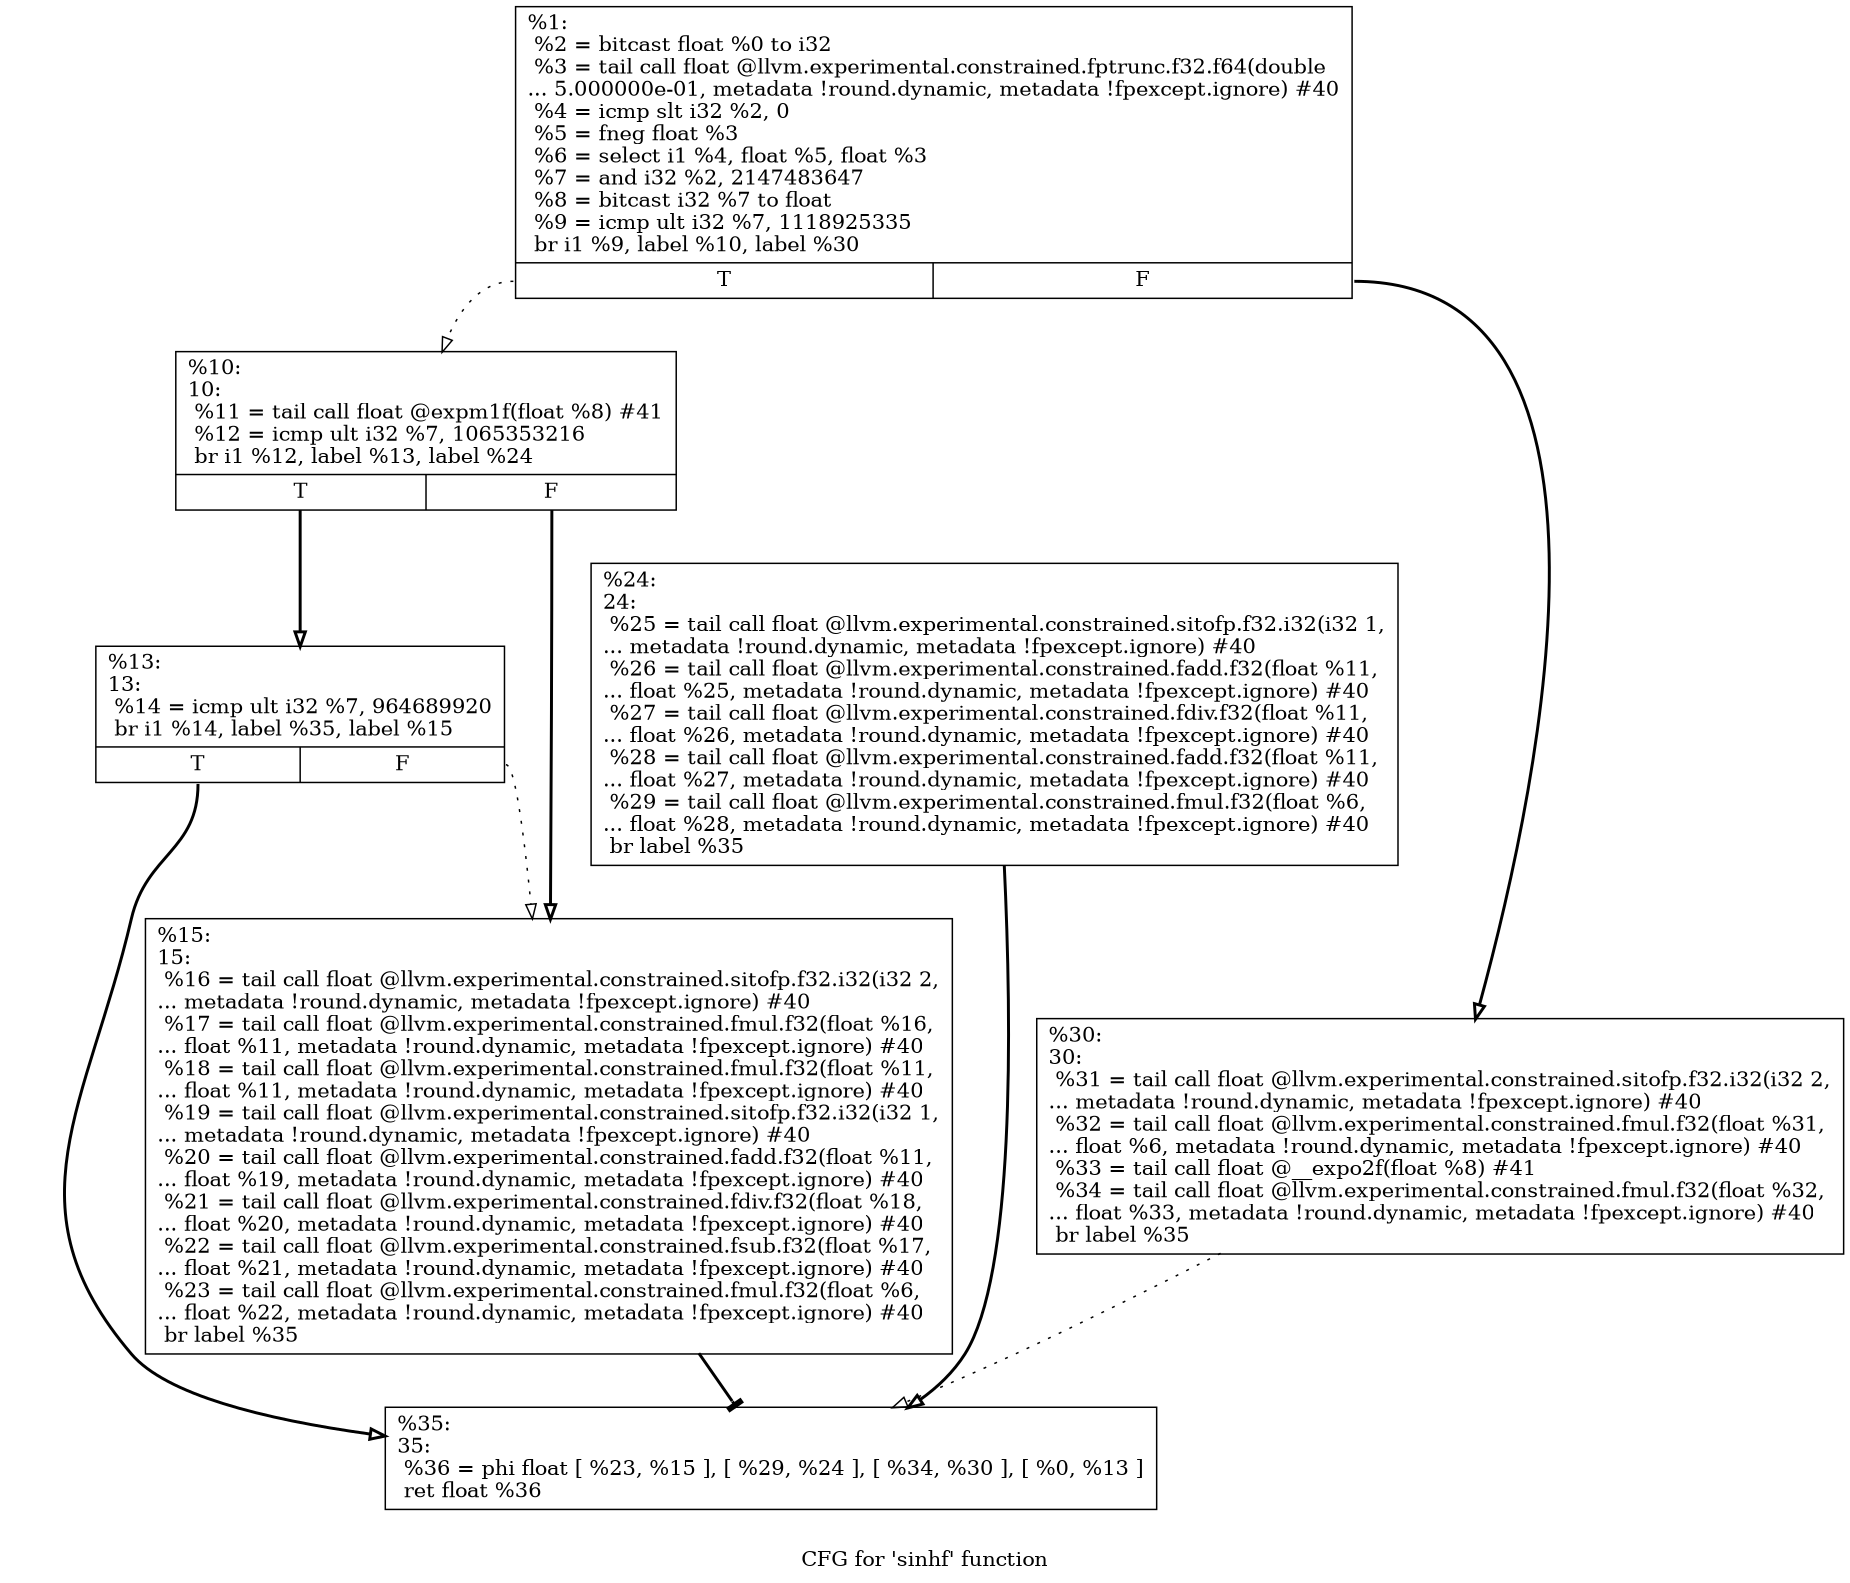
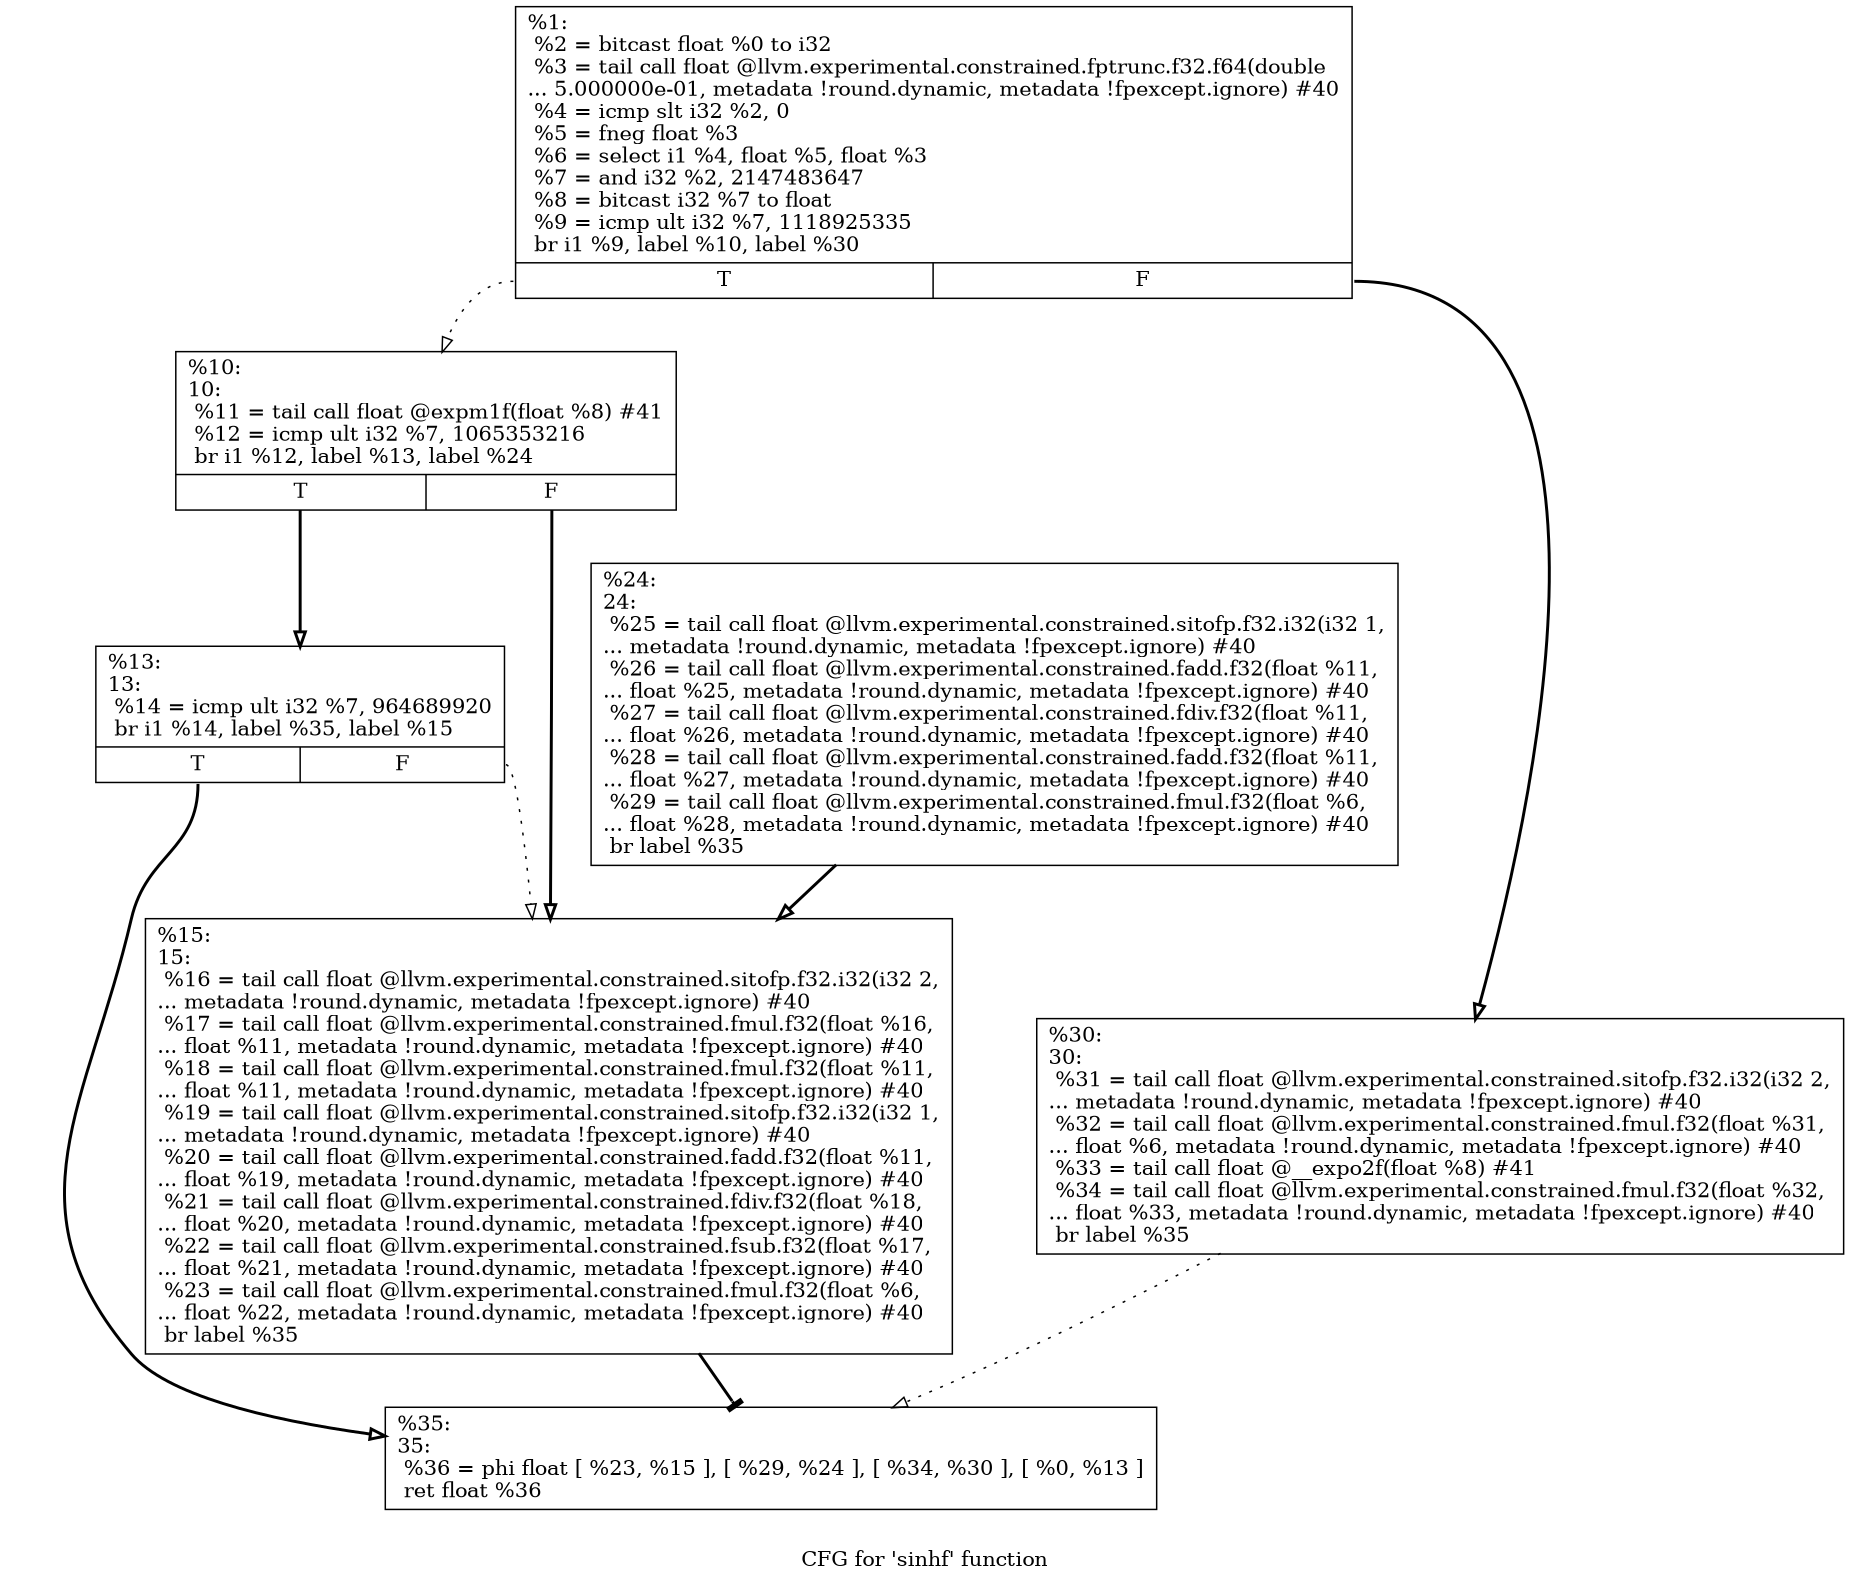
edge "%24:" -> "%35:": now "%24:" -> "%15:"
